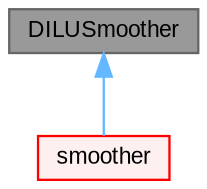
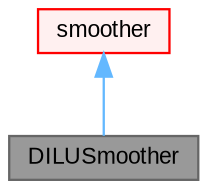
edge "smoother" -> "DILUSmoother": reversed
